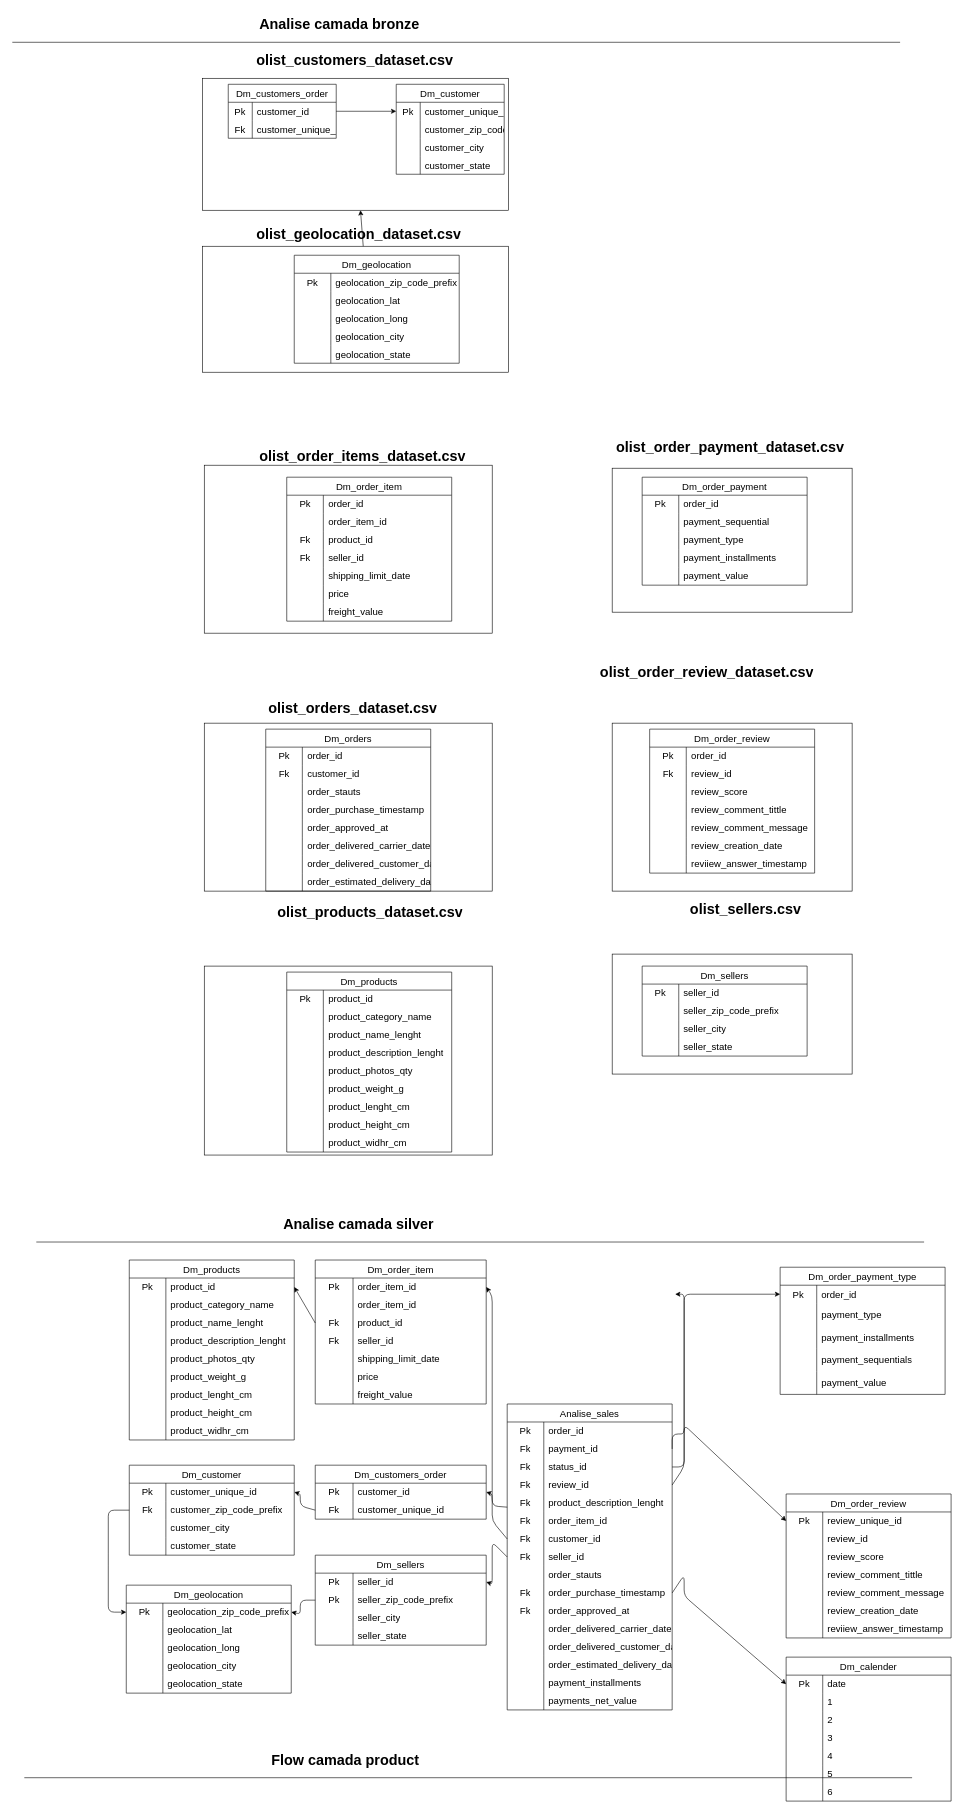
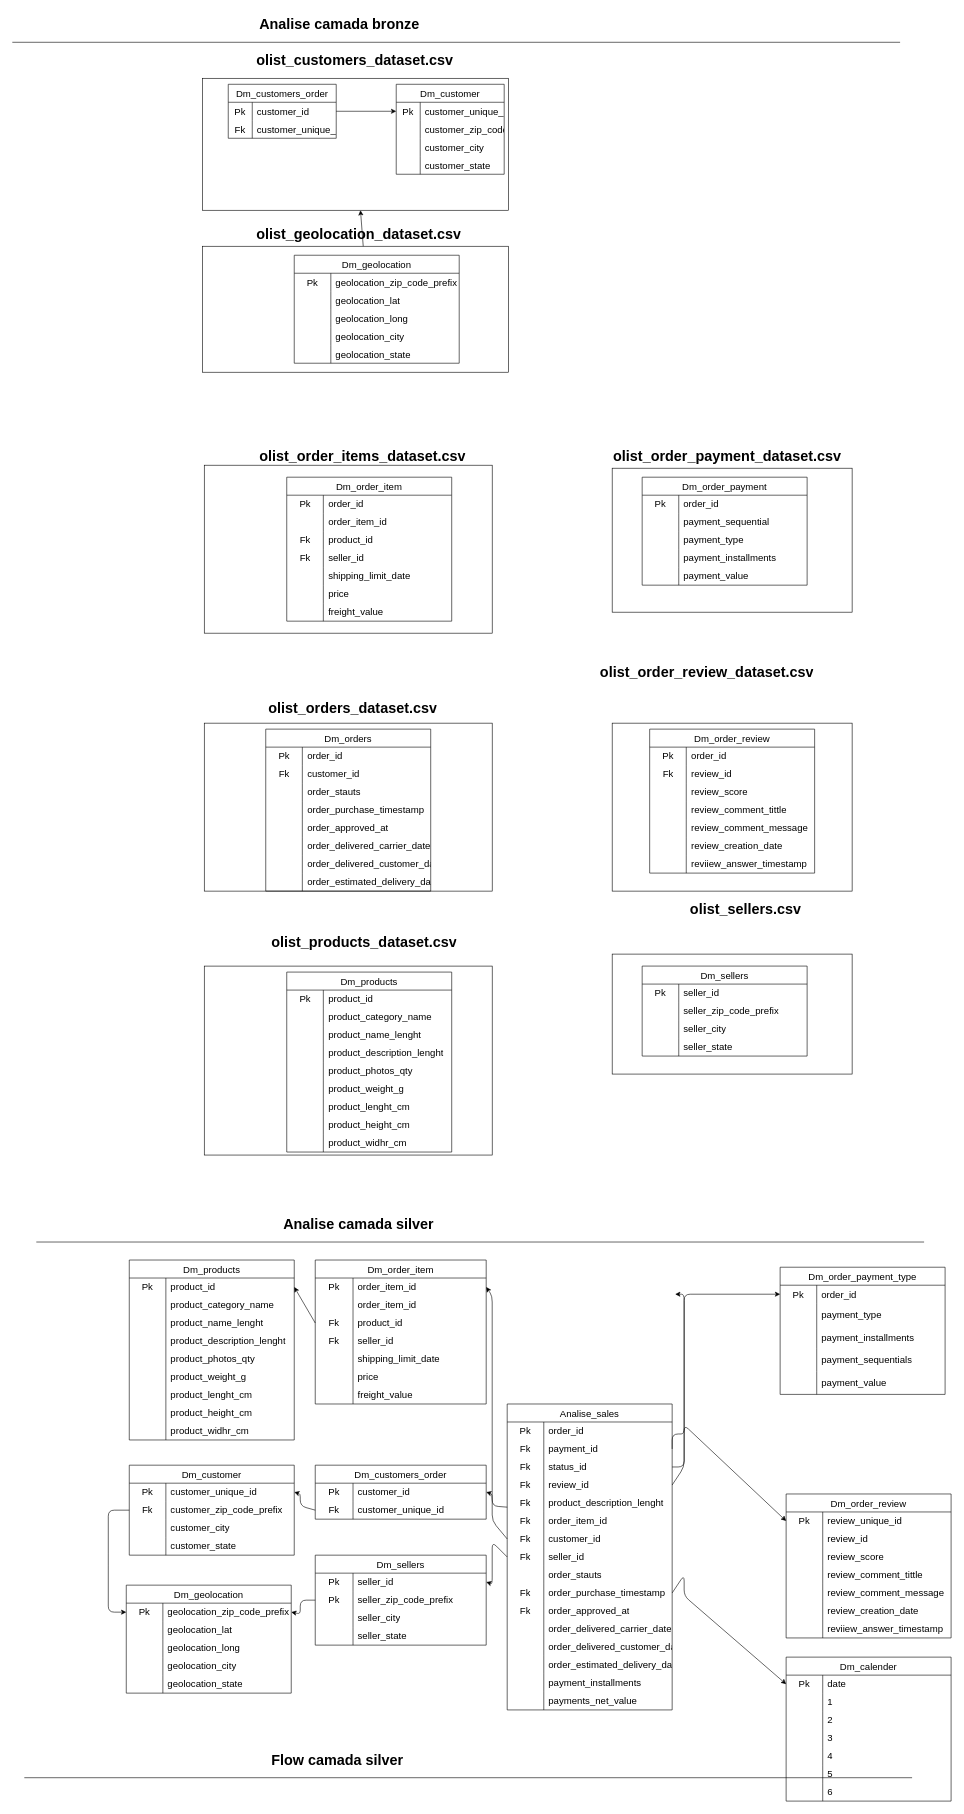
node "olist_order_payment_dataset.csv": moved (737, 447) -> (734, 456)
node "olist_products_dataset.csv": moved (384, 912) -> (378, 942)
node "Flow camada product": label "Flow camada product" -> "Flow camada silver"
